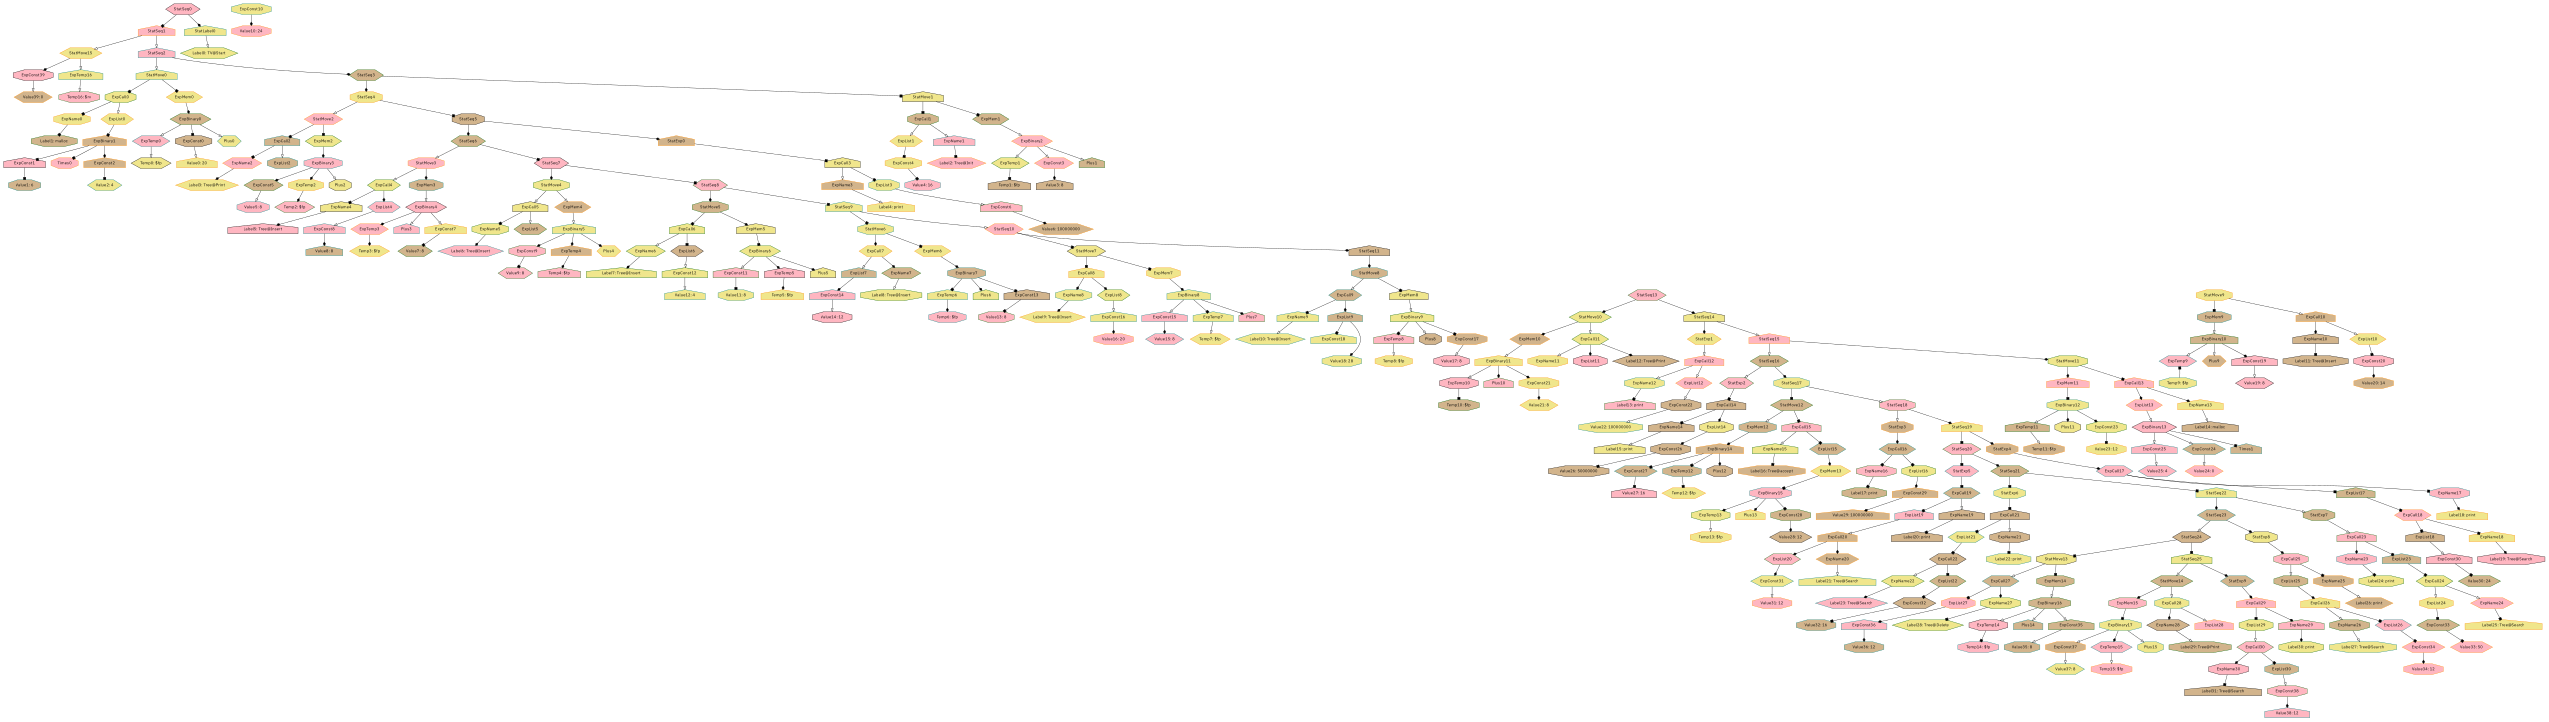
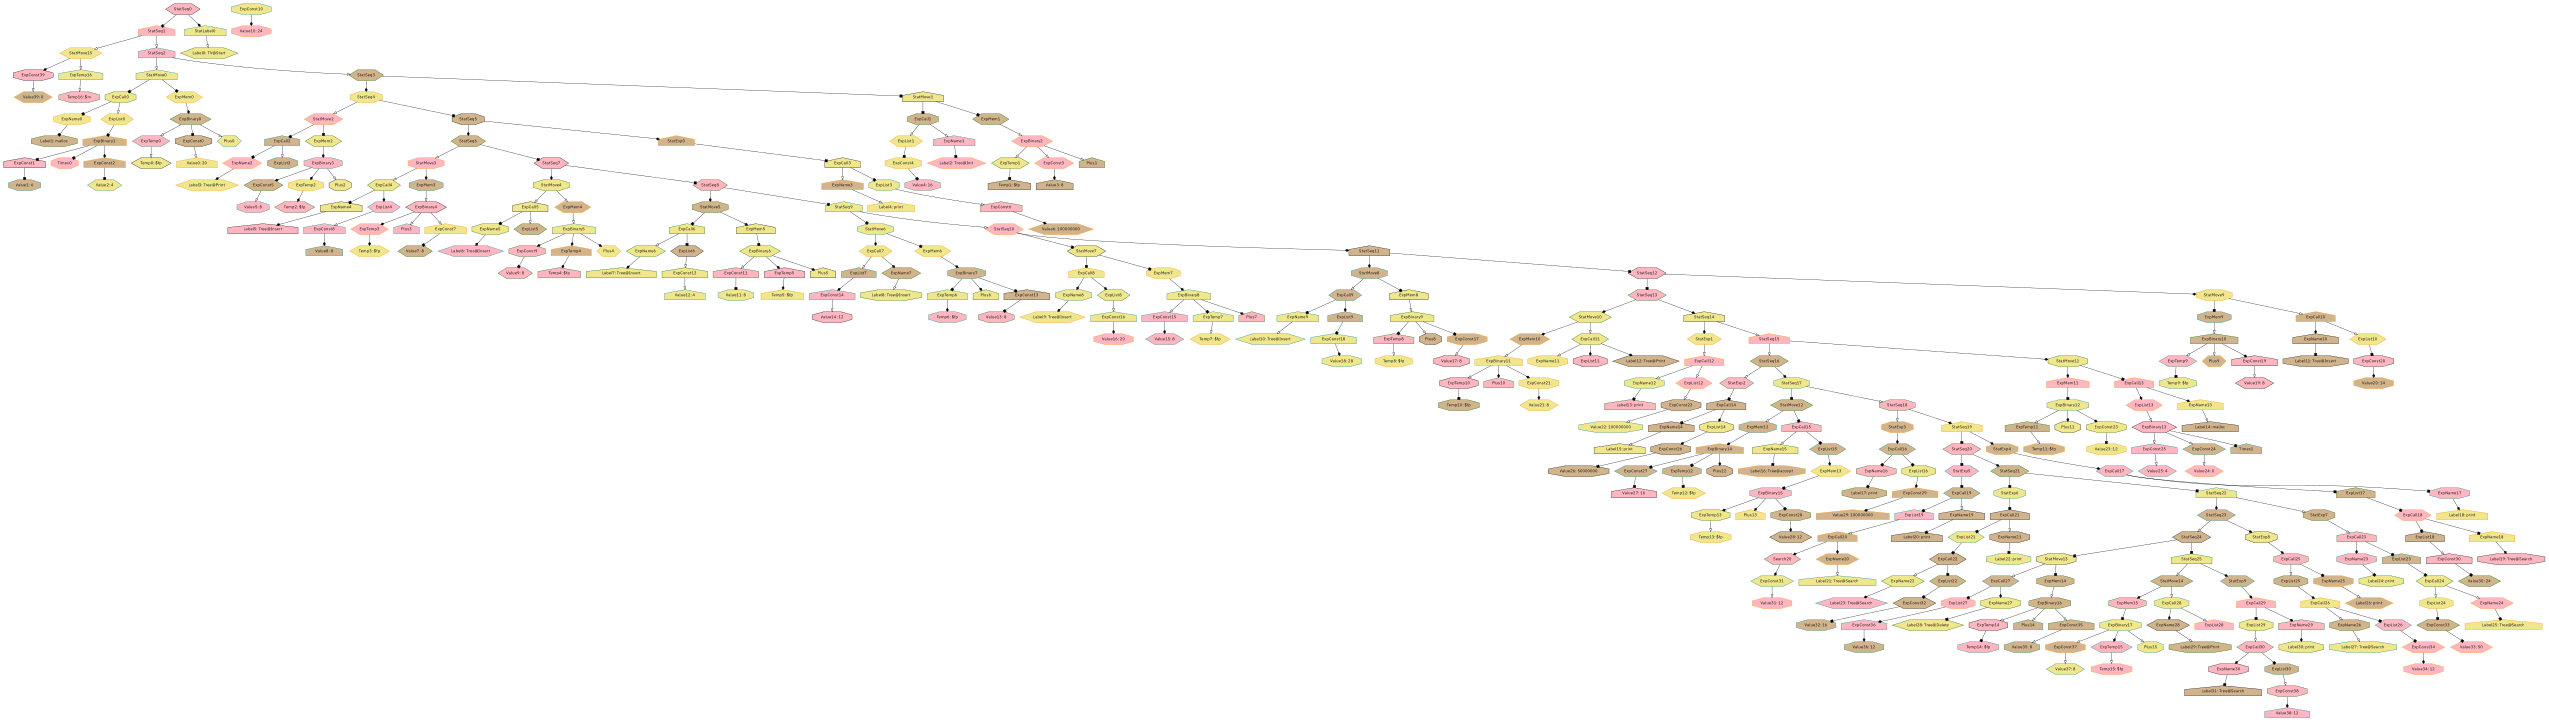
edge "StatSeq2" -> "StatSeq3": arrowhead diamond -> onormal
node "StatSeq12": added
edge "ExpList9" -> "Value18: 28": now "ExpConst18" -> "Value18: 28"
edge "Temp9: $fp" -> "ExpTemp9": reversed
node "ExpList20": label "ExpList20" -> "Search20"
